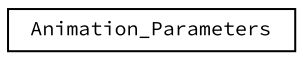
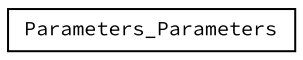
node "Animation_Parameters": label "Animation_Parameters" -> "Parameters_Parameters"
